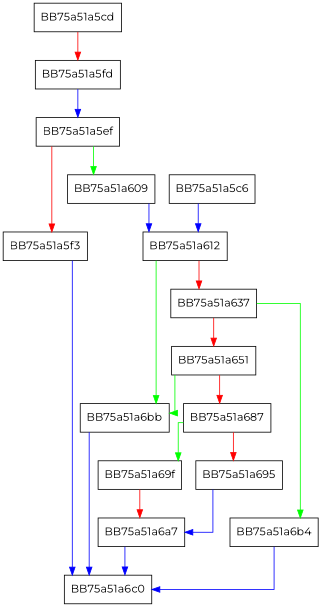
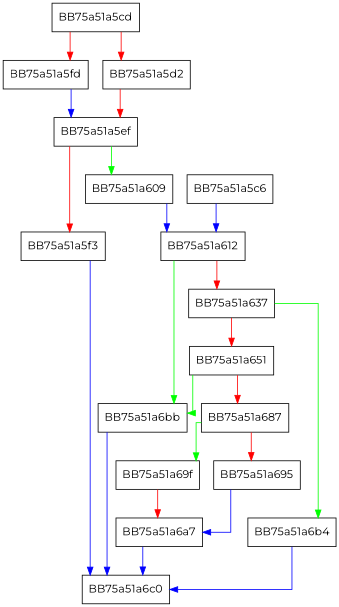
node "BB75a51a5d2": added
